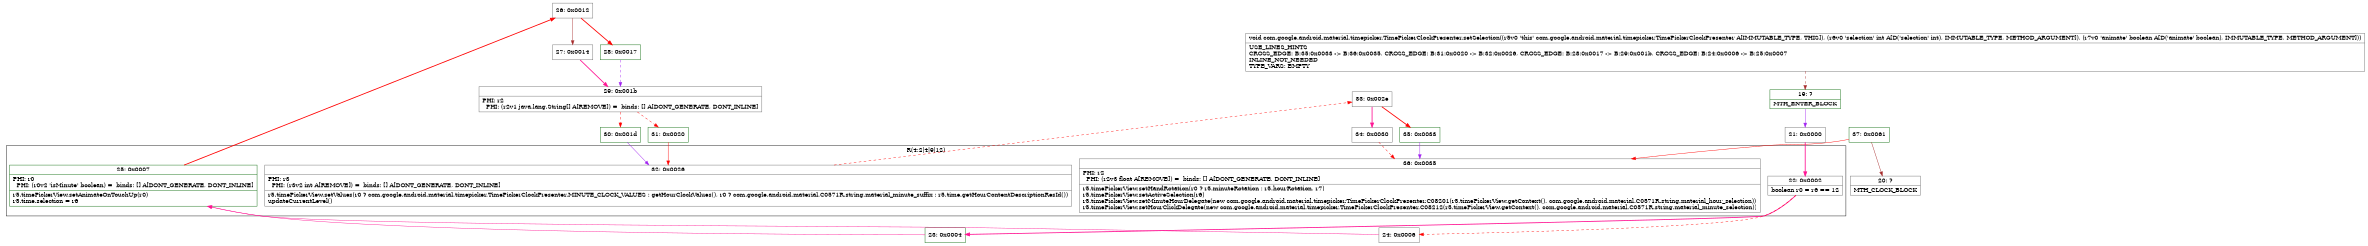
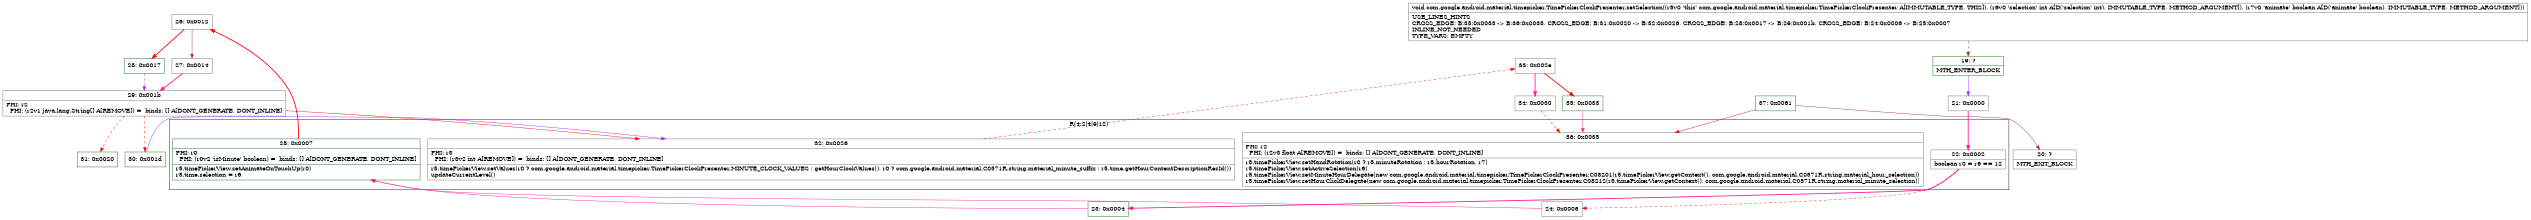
edge "35: 0x0033" -> "36: 0x0035": color purple -> deeppink
edge "31: 0x0020" -> "32: 0x0026": now "29: 0x001b" -> "32: 0x0026"
node "20: ?": text "MTH_CLOCK_BLOCK" -> "MTH_EXIT_BLOCK"
